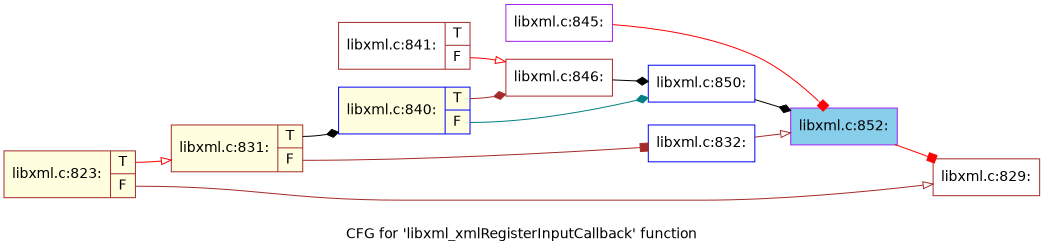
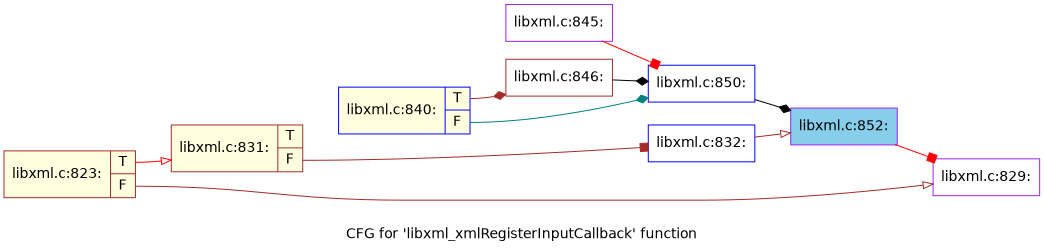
edge "libxml.c:845:" -> "libxml.c:852:": now "libxml.c:845:" -> "libxml.c:850:"
node "libxml.c:841:": removed
edge "libxml.c:831:" -> "libxml.c:840:": removed
node "libxml.c:829:": color brown -> purple
